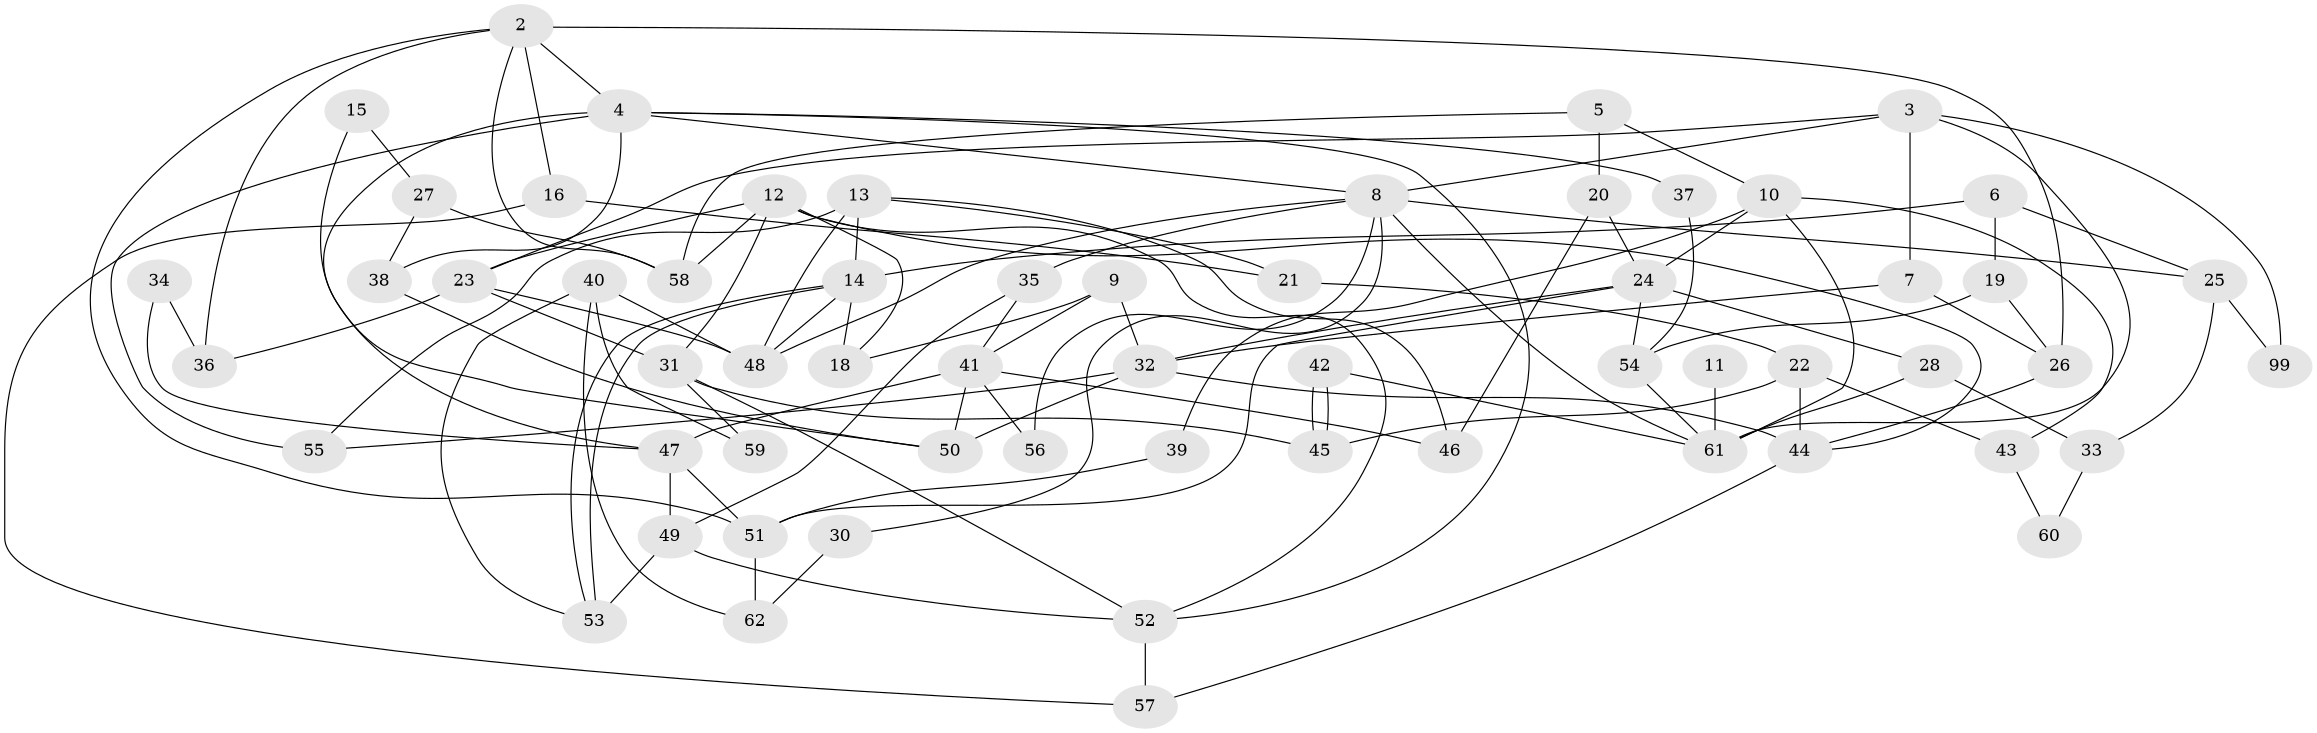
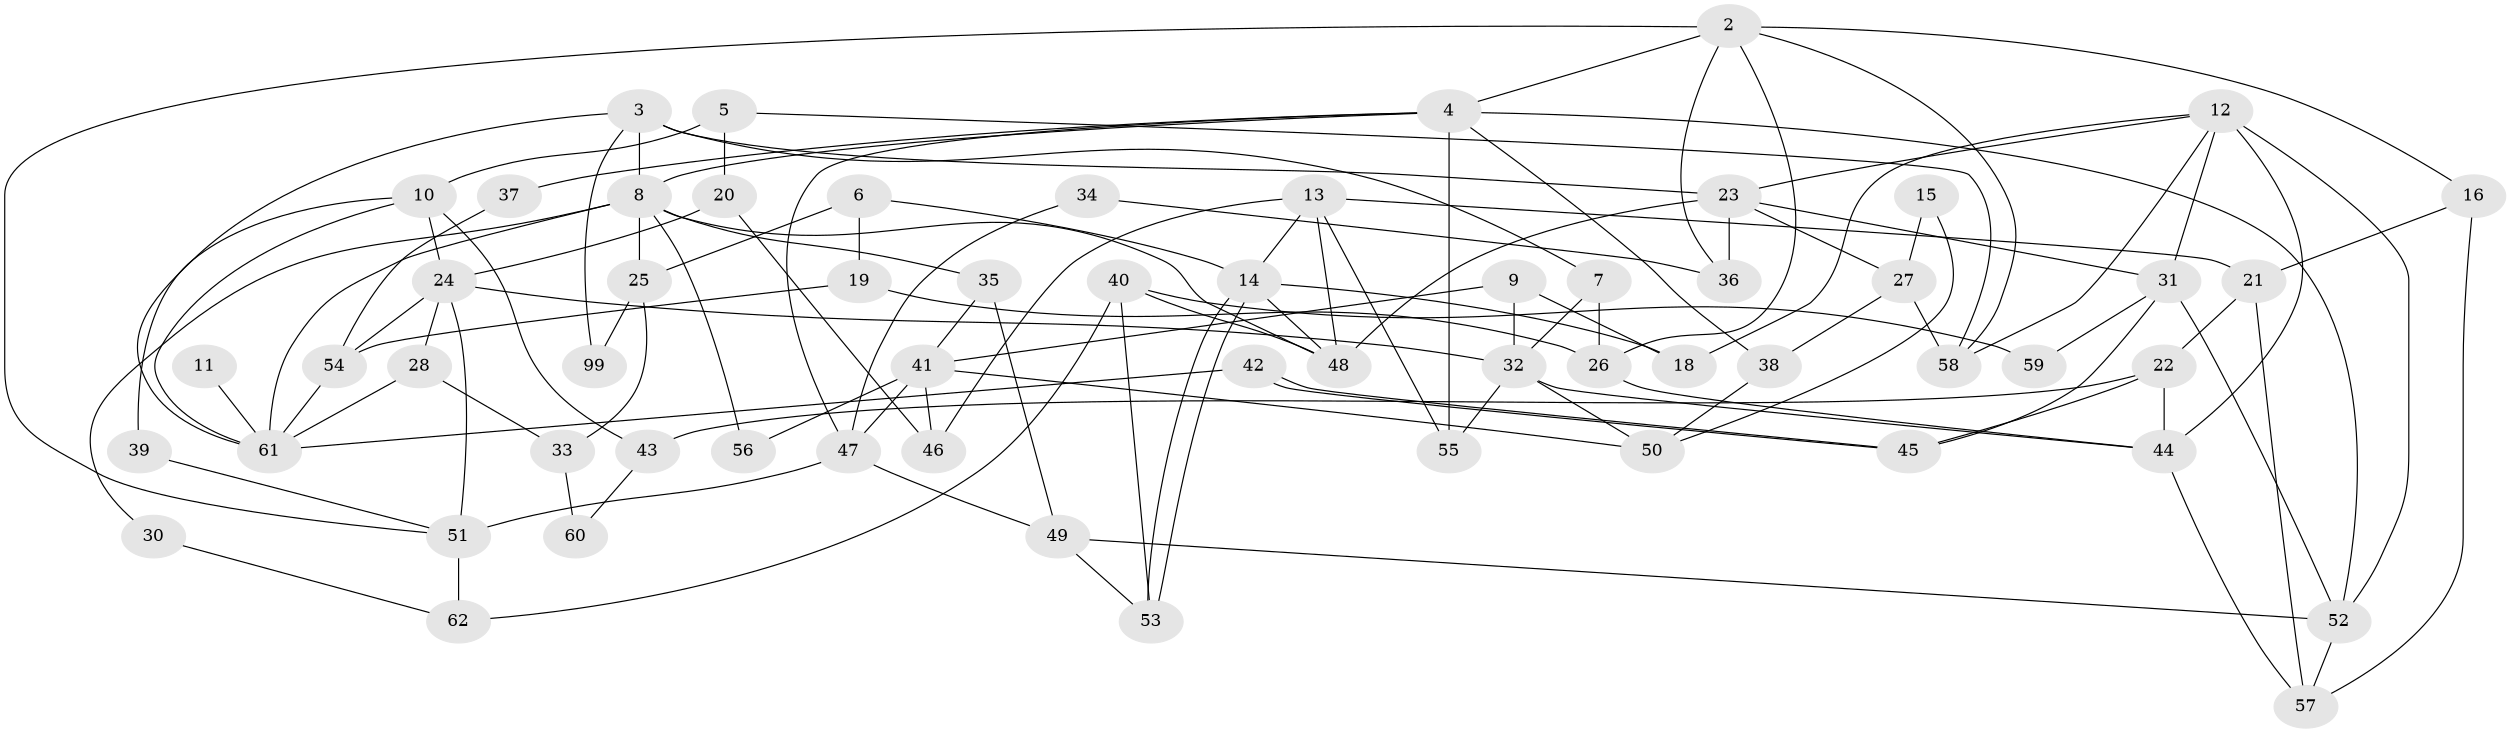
edge "23" -- "27": added
edge "21" -- "57": added
